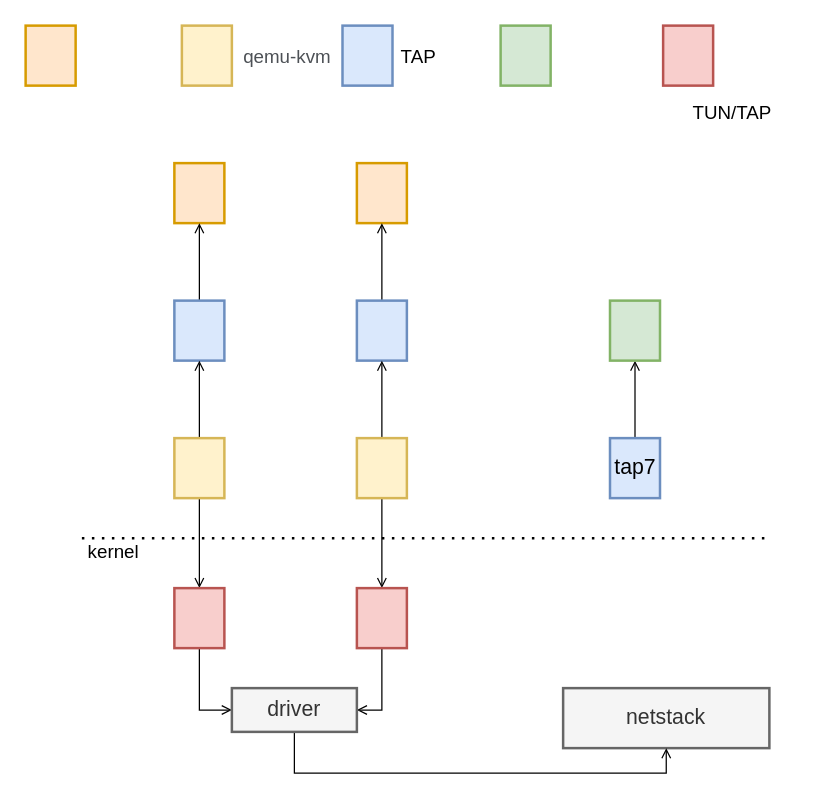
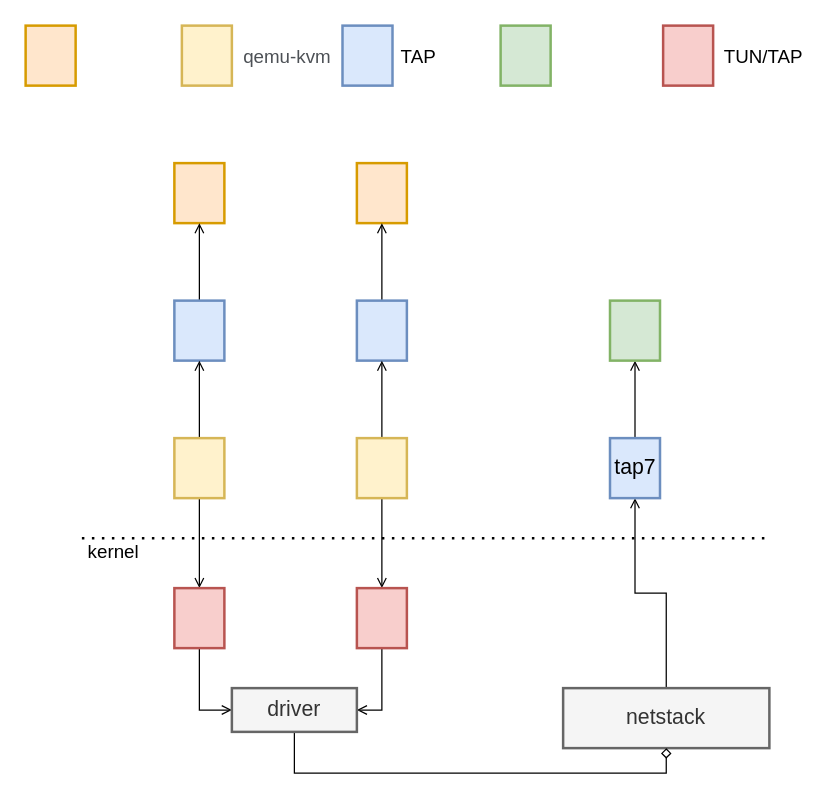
node "TUN/TAP": moved (732, 112) -> (763, 56)
edge "netstack" -> "tap7": added
edge "driver" -> "netstack": arrowhead open -> diamond
